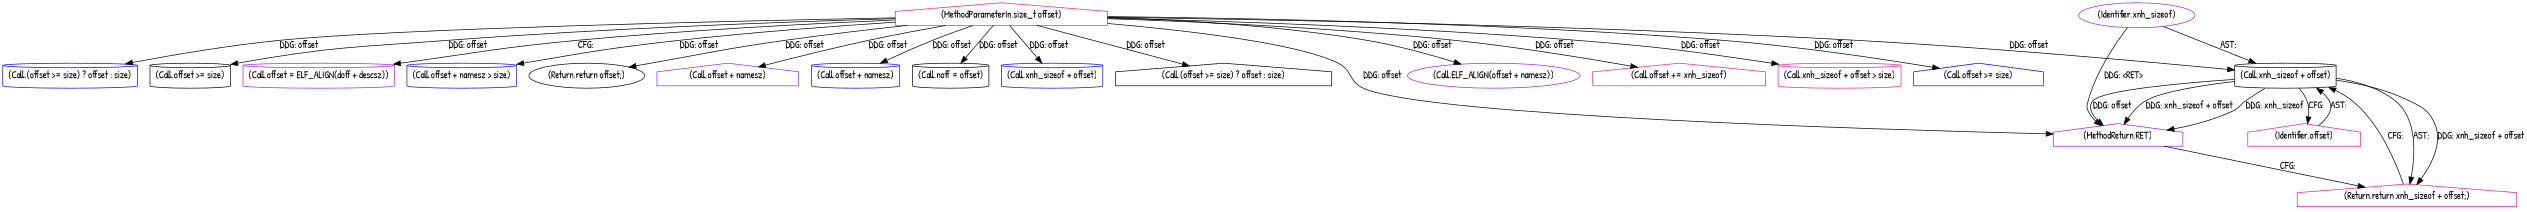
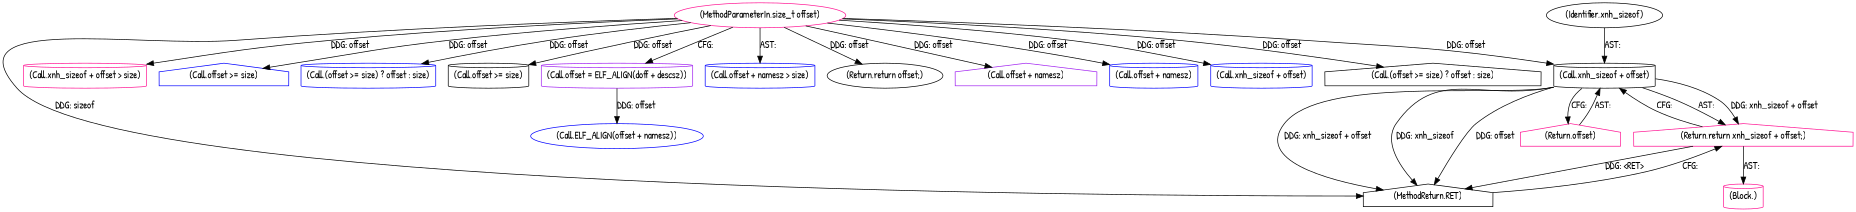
node "(MethodParameterIn,size_t offset)": shape house -> ellipse
node "(Identifier,xnh_sizeof)": color purple -> black
edge "(MethodParameterIn,size_t offset)" -> "(Call,ELF_ALIGN(offset + namesz))": now "(Call,offset = ELF_ALIGN(doff + descsz))" -> "(Call,ELF_ALIGN(offset + namesz))"
edge "(MethodParameterIn,size_t offset)" -> "(Call,offset + namesz > size)": label "DDG: offset" -> "AST: "
edge "(Identifier,xnh_sizeof)" -> "(MethodReturn,RET)": now "(Return,return xnh_sizeof + offset;)" -> "(MethodReturn,RET)"
node "(Call,noff = offset)": removed
edge "(MethodParameterIn,size_t offset)" -> "(MethodReturn,RET)": label "DDG: offset" -> "DDG: sizeof"
node "(Call,ELF_ALIGN(offset + namesz))": color purple -> blue
node "(Call,offset += xnh_sizeof)": removed
node "(MethodReturn,RET)": color purple -> black
node "(Identifier,offset)": label "(Identifier,offset)" -> "(Return,offset)"
node "(Block,)": added
